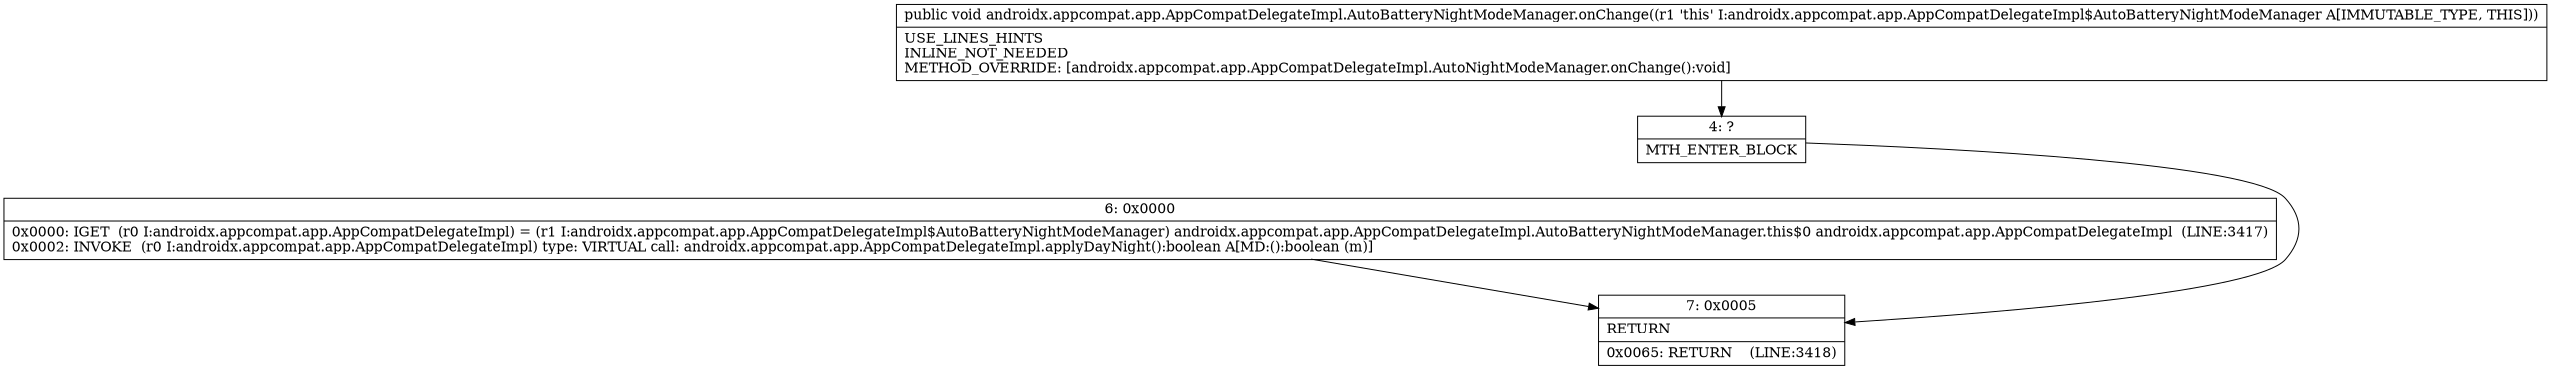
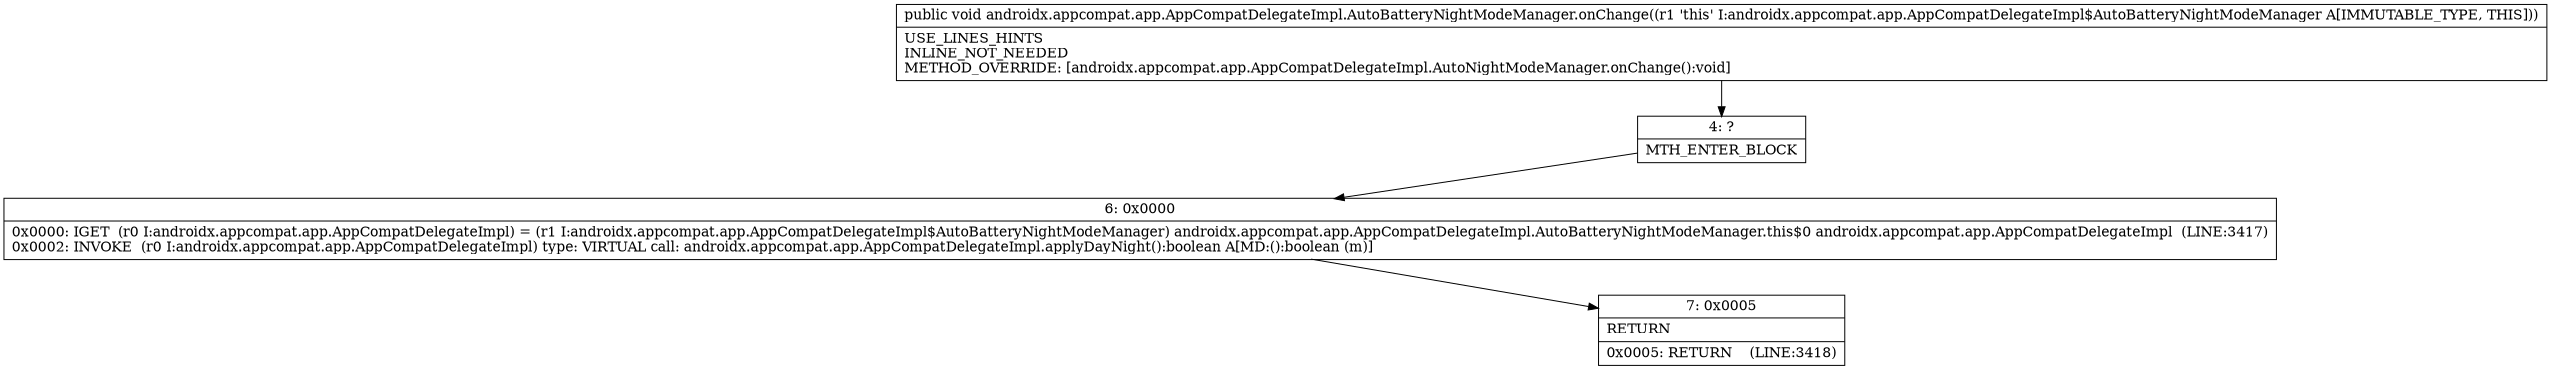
edge "4: ?" -> "7: 0x0005": now "4: ?" -> "6: 0x0000"
node "7: 0x0005": text "0x0065: RETURN    (LINE:3418)" -> "0x0005: RETURN    (LINE:3418)"
